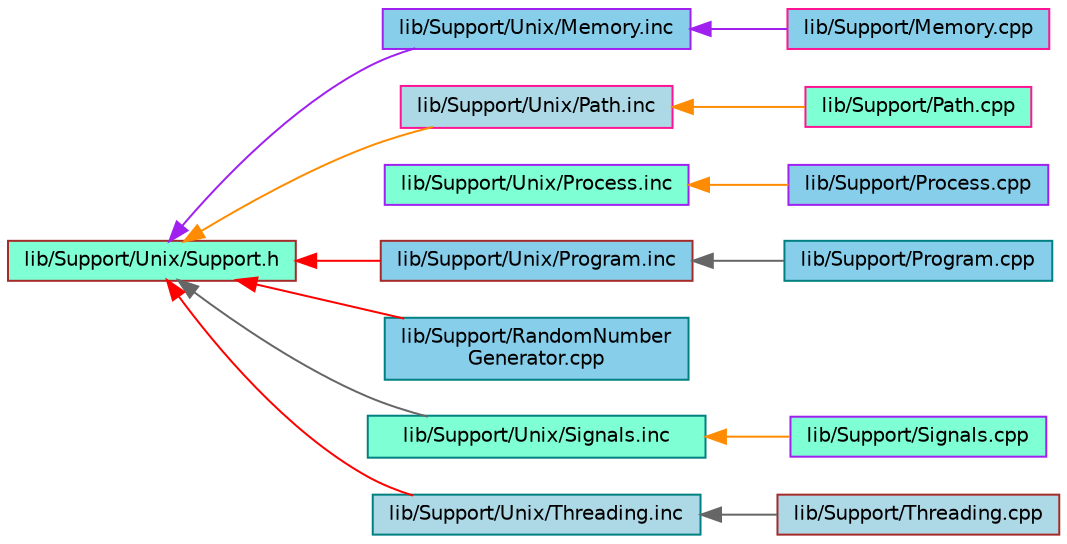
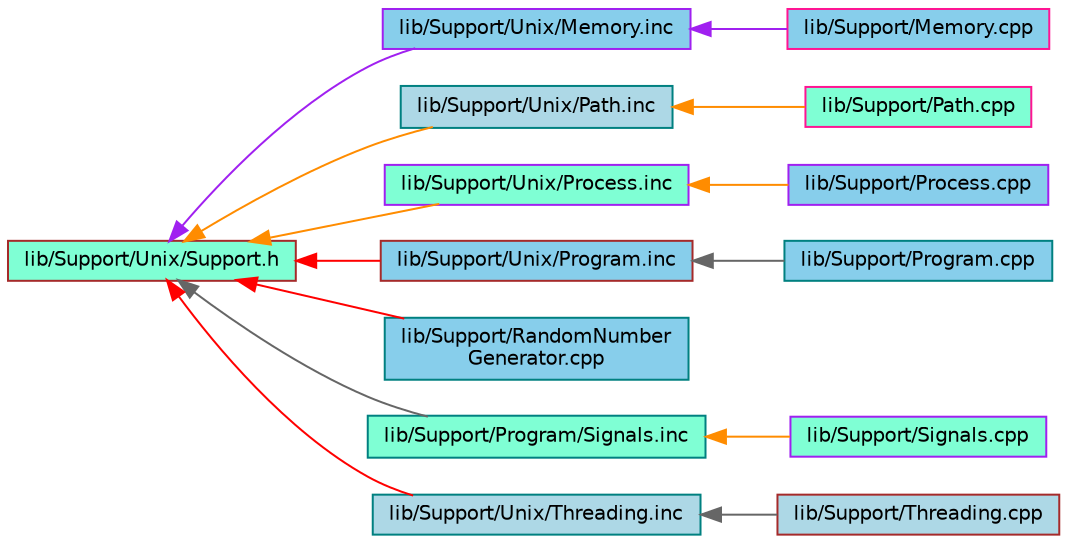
node "lib/Support/Unix/Path.inc": color deeppink -> teal
edge "lib/Support/Unix/Process.inc" -> "lib/Support/Unix/Support.h": added
node "lib/Support/Unix/Signals.inc": label "lib/Support/Unix/Signals.inc" -> "lib/Support/Program/Signals.inc"
